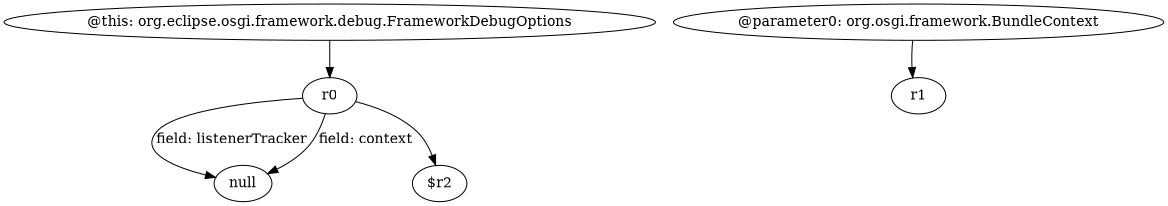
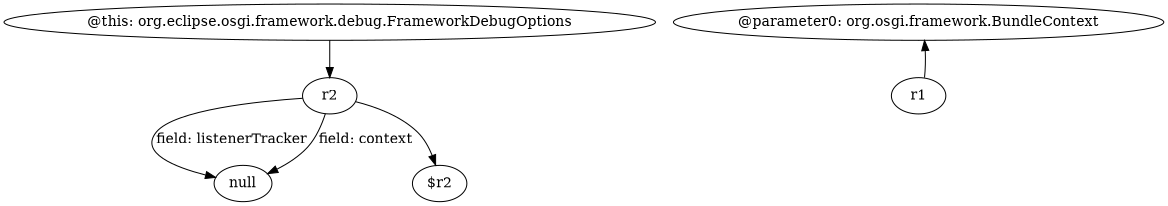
edge "@parameter0: org.osgi.framework.BundleContext" -> "r1": reversed
node "r0": label "r0" -> "r2"
